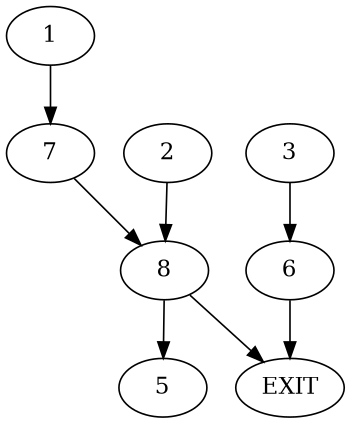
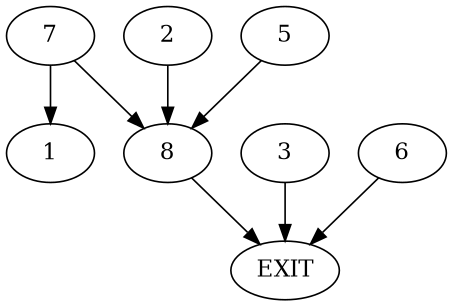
edge "1" -> "7": reversed
edge "3" -> "6": now "3" -> "EXIT"
edge "8" -> "5": reversed
